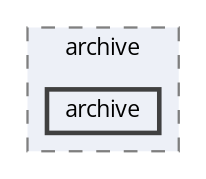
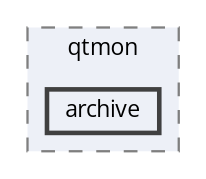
cluster "archive": label "archive" -> "qtmon"
